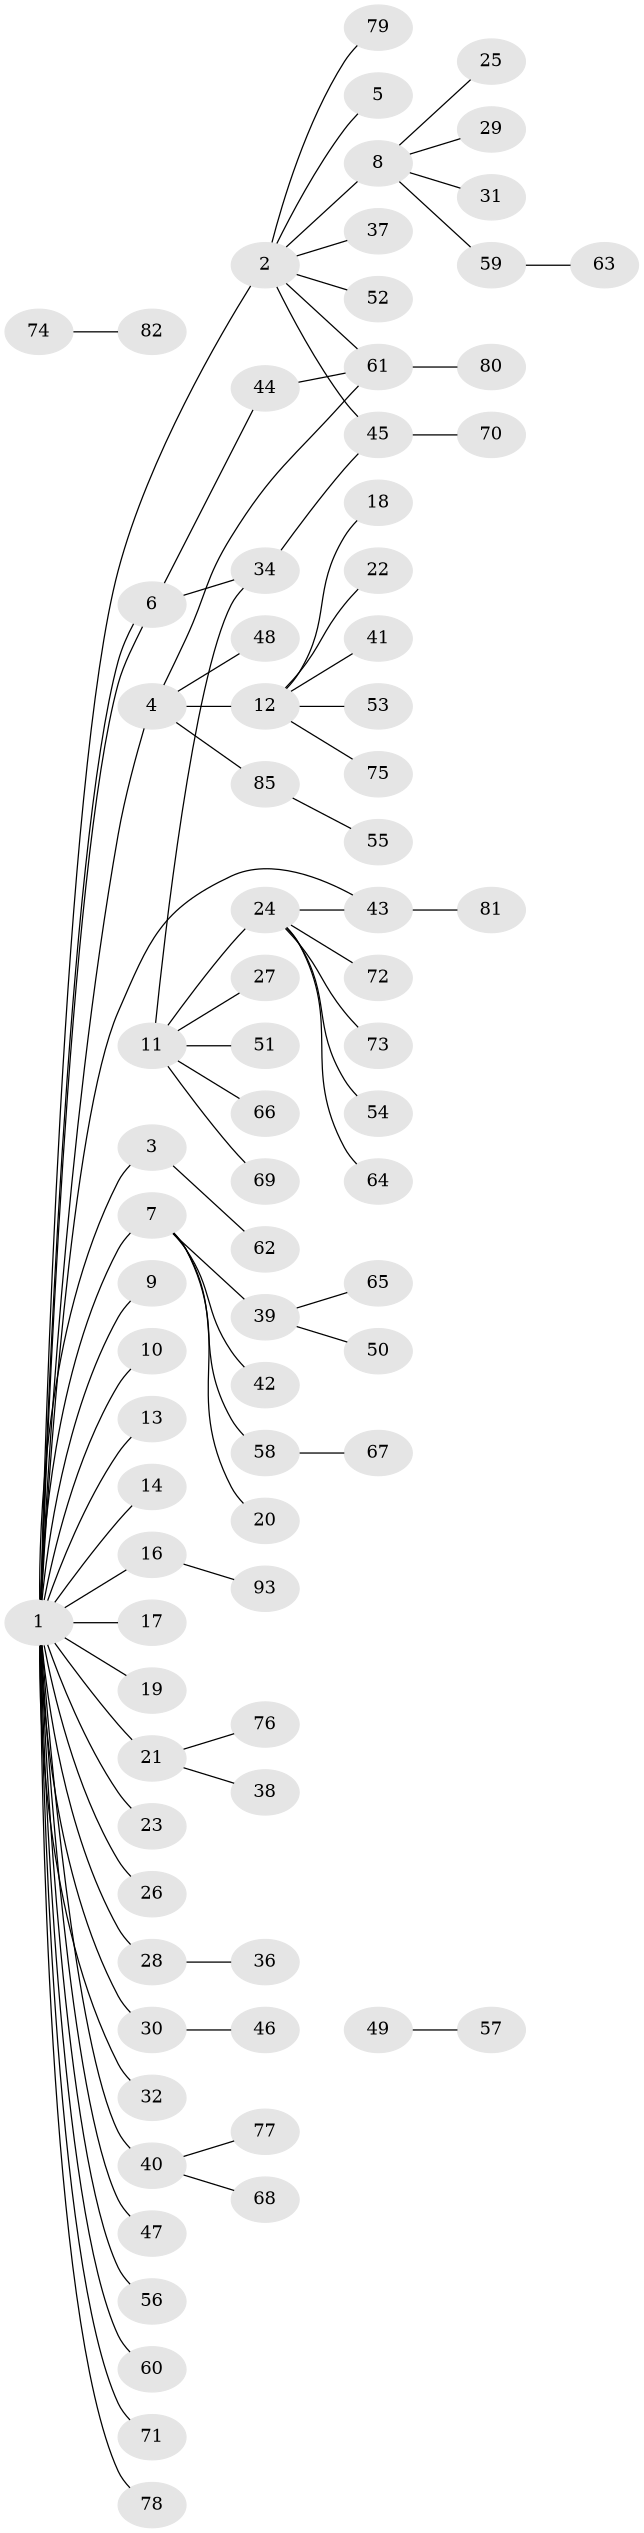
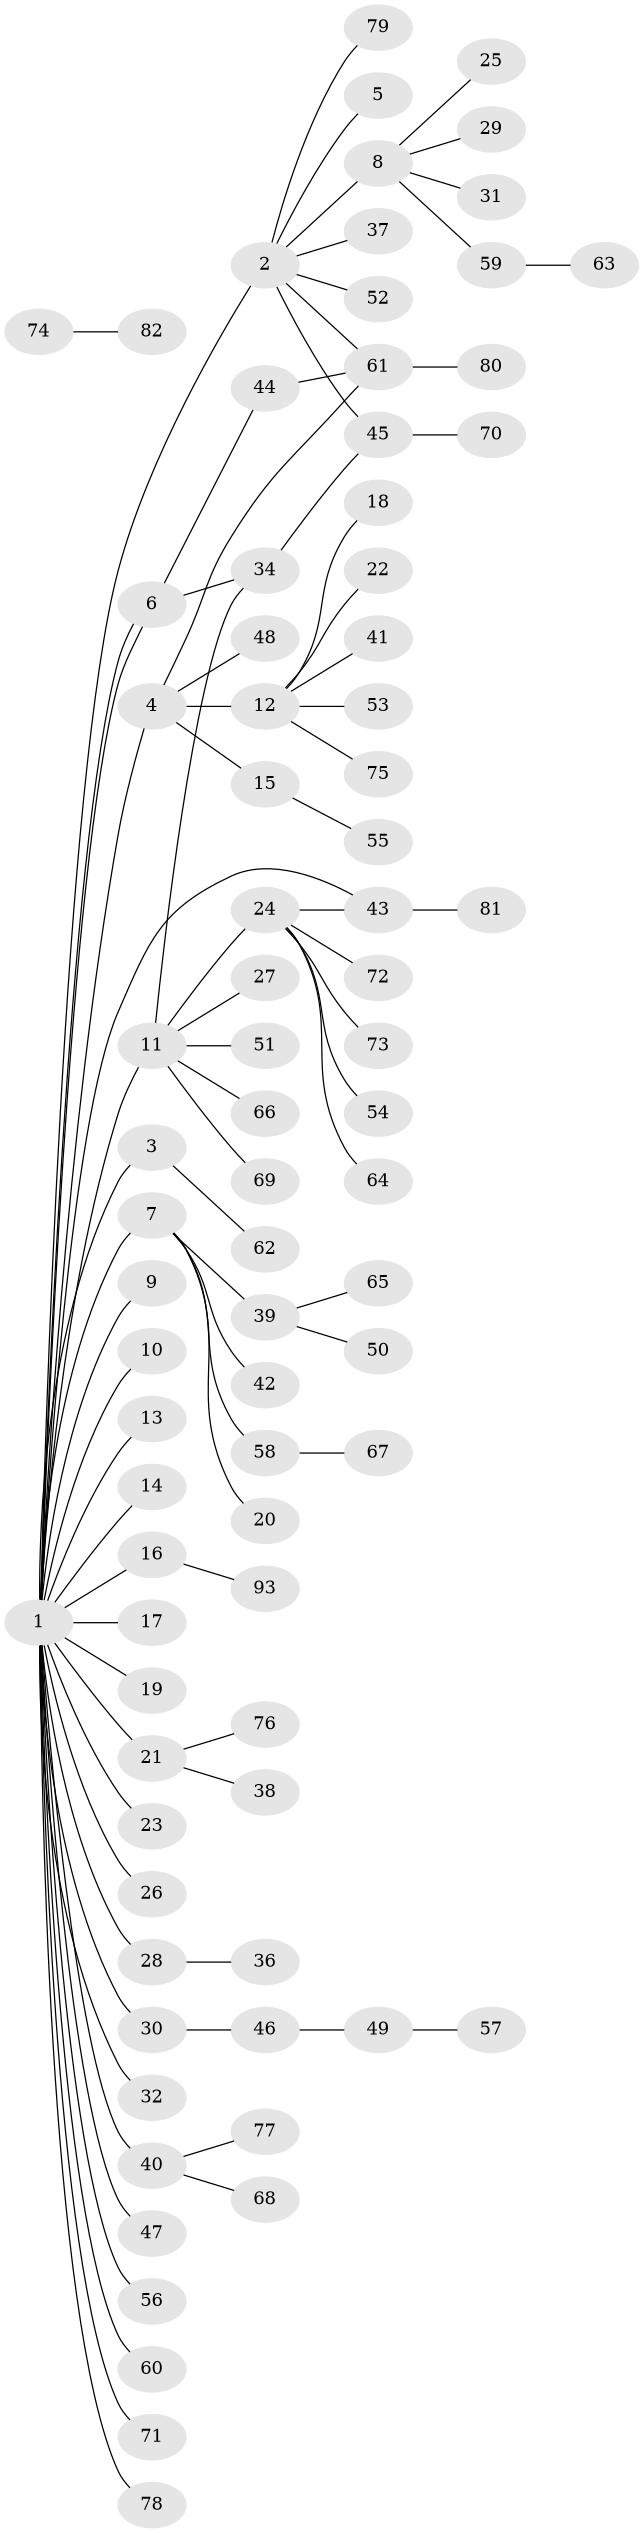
node "85": label "85" -> "15"
edge "11" -- "1": added
edge "46" -- "49": added
